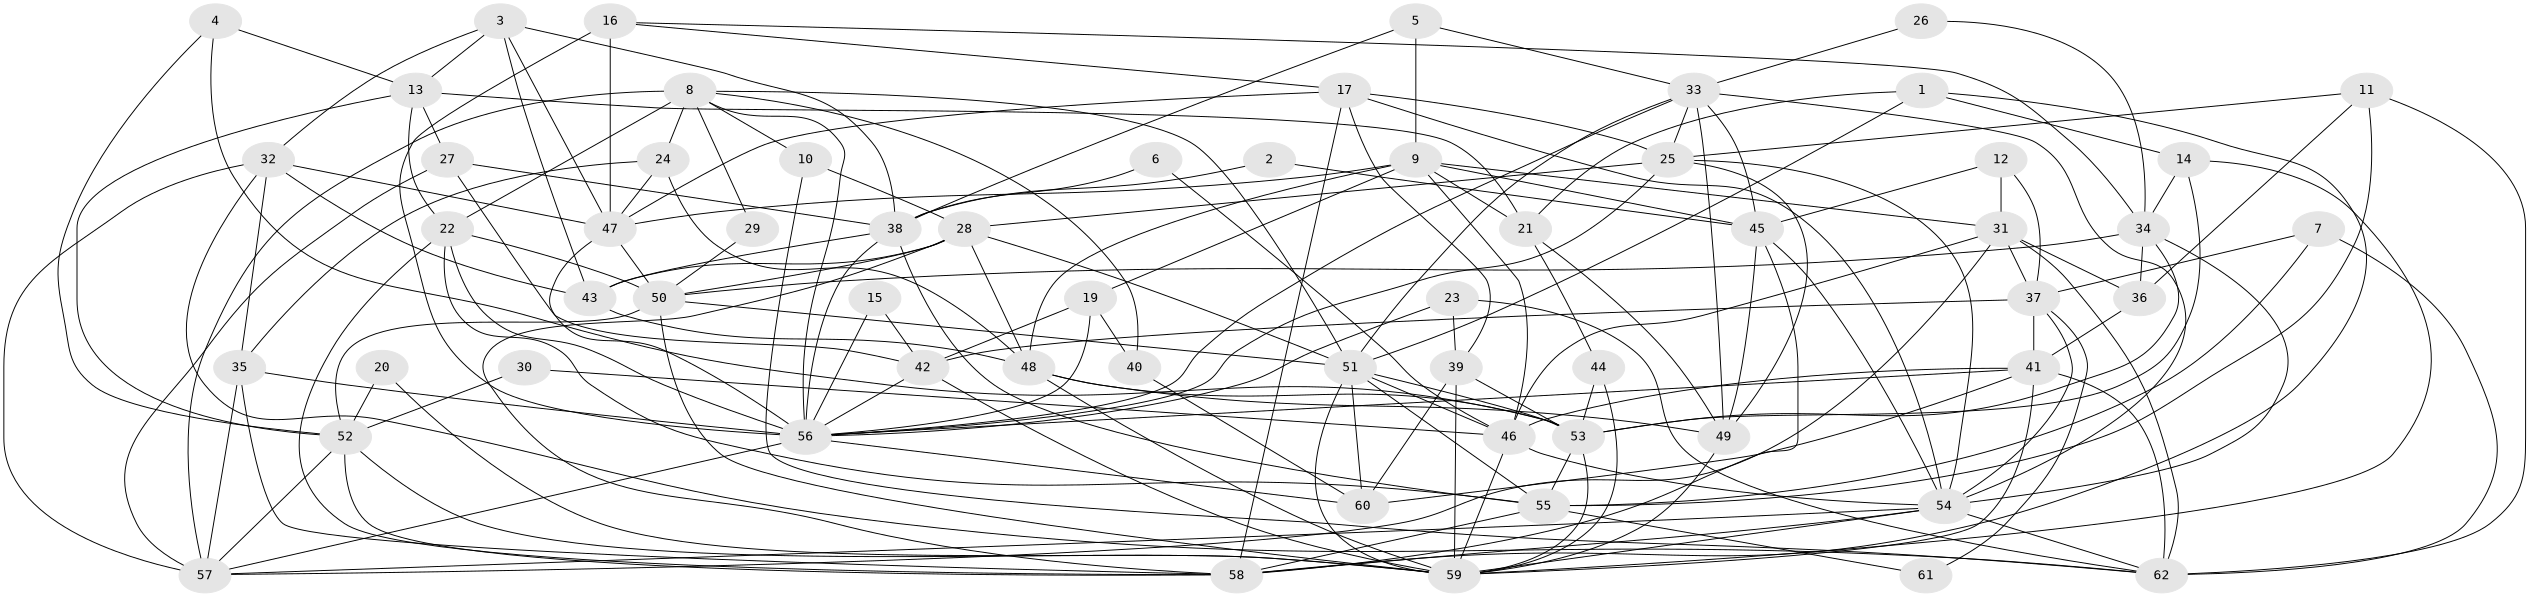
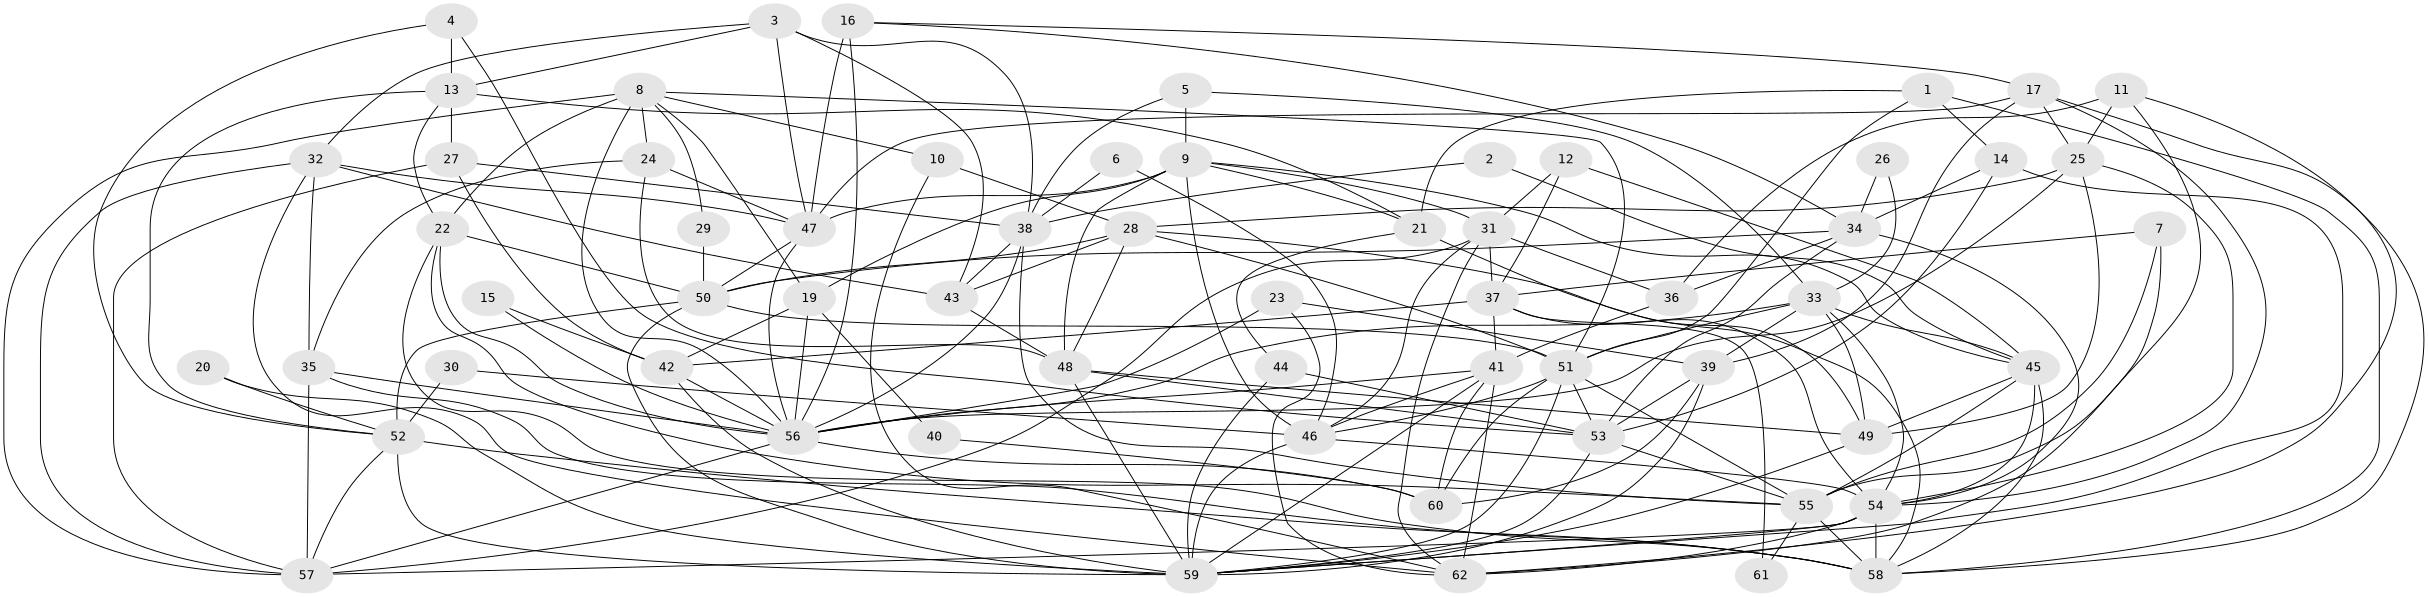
edge "33" -- "25": now "33" -- "39"
edge "8" -- "40": now "8" -- "19"
edge "45" -- "55": added
